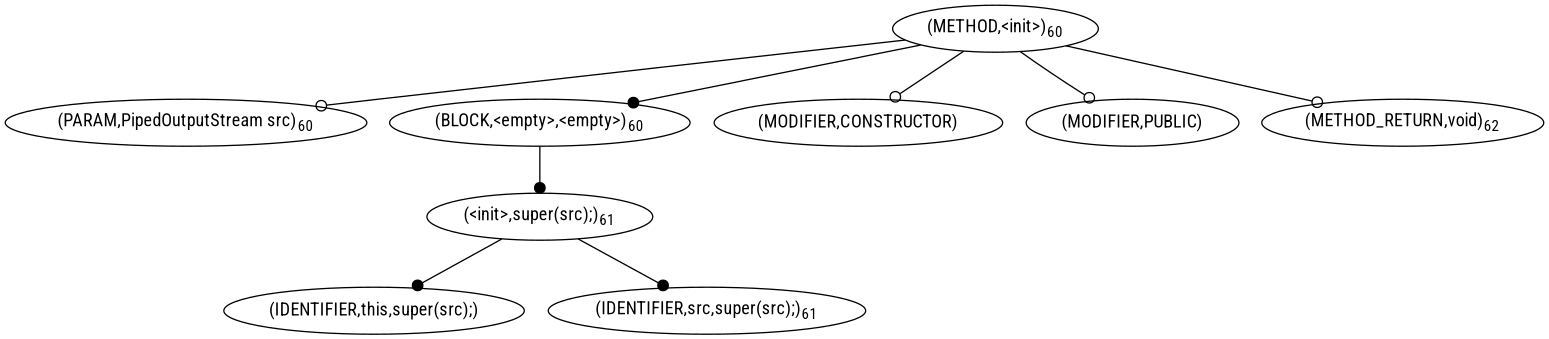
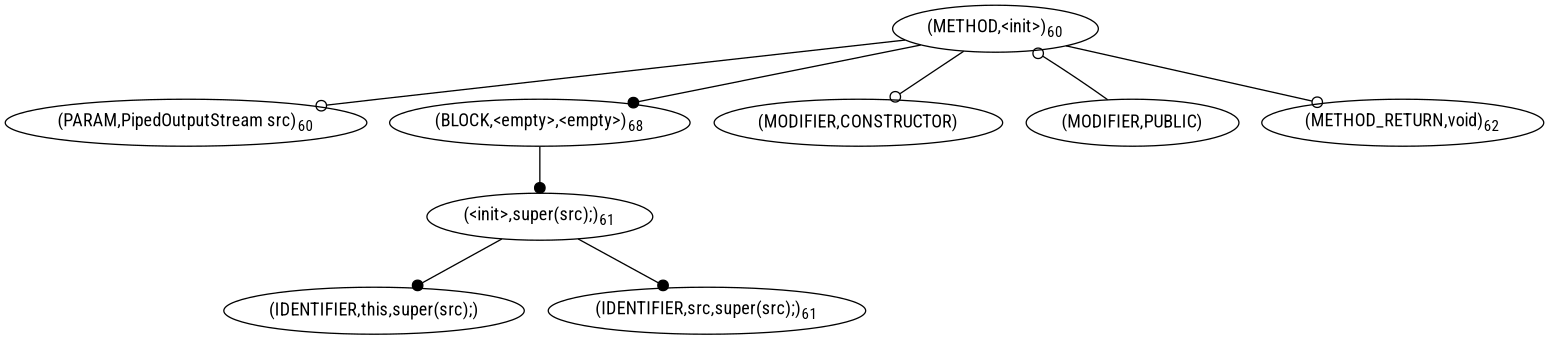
edge "(METHOD,<init>)" -> "(MODIFIER,PUBLIC)": reversed
node "(BLOCK,<empty>,<empty>)": text "60" -> "68"
